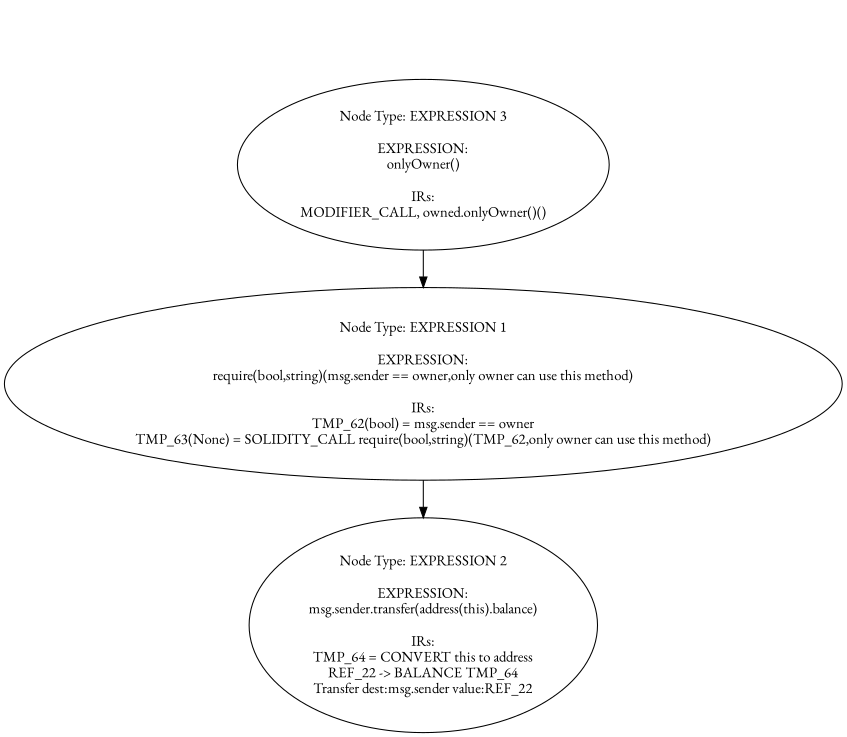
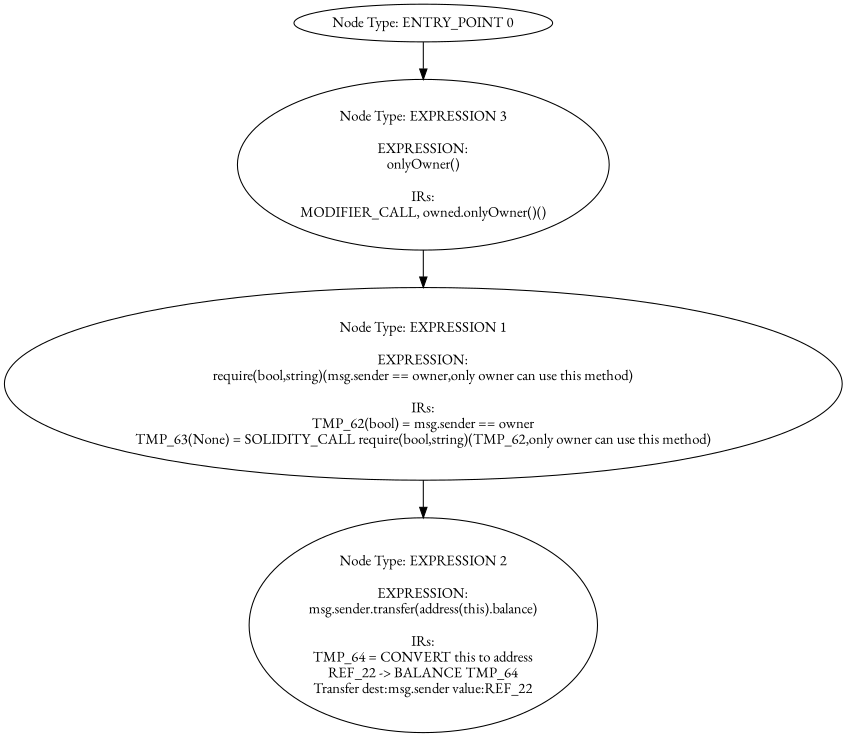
node "Node Type: ENTRY_POINT 0": added
